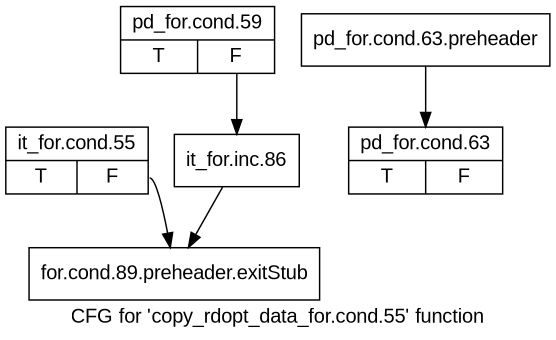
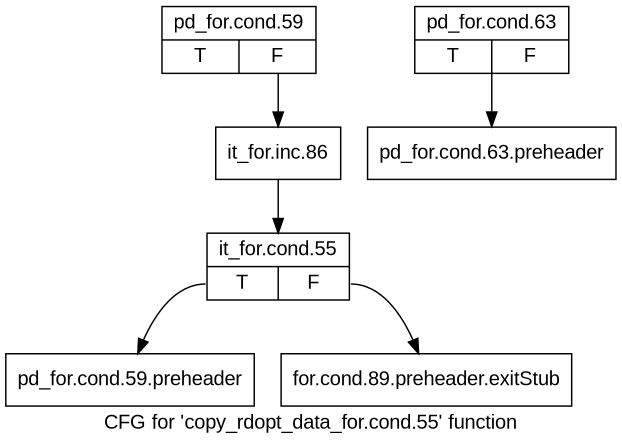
edge "pd_for.cond.63.preheader" -> "pd_for.cond.63": reversed
edge "it_for.inc.86" -> "for.cond.89.preheader.exitStub": now "it_for.inc.86" -> "it_for.cond.55"
node "pd_for.cond.59.preheader": added
